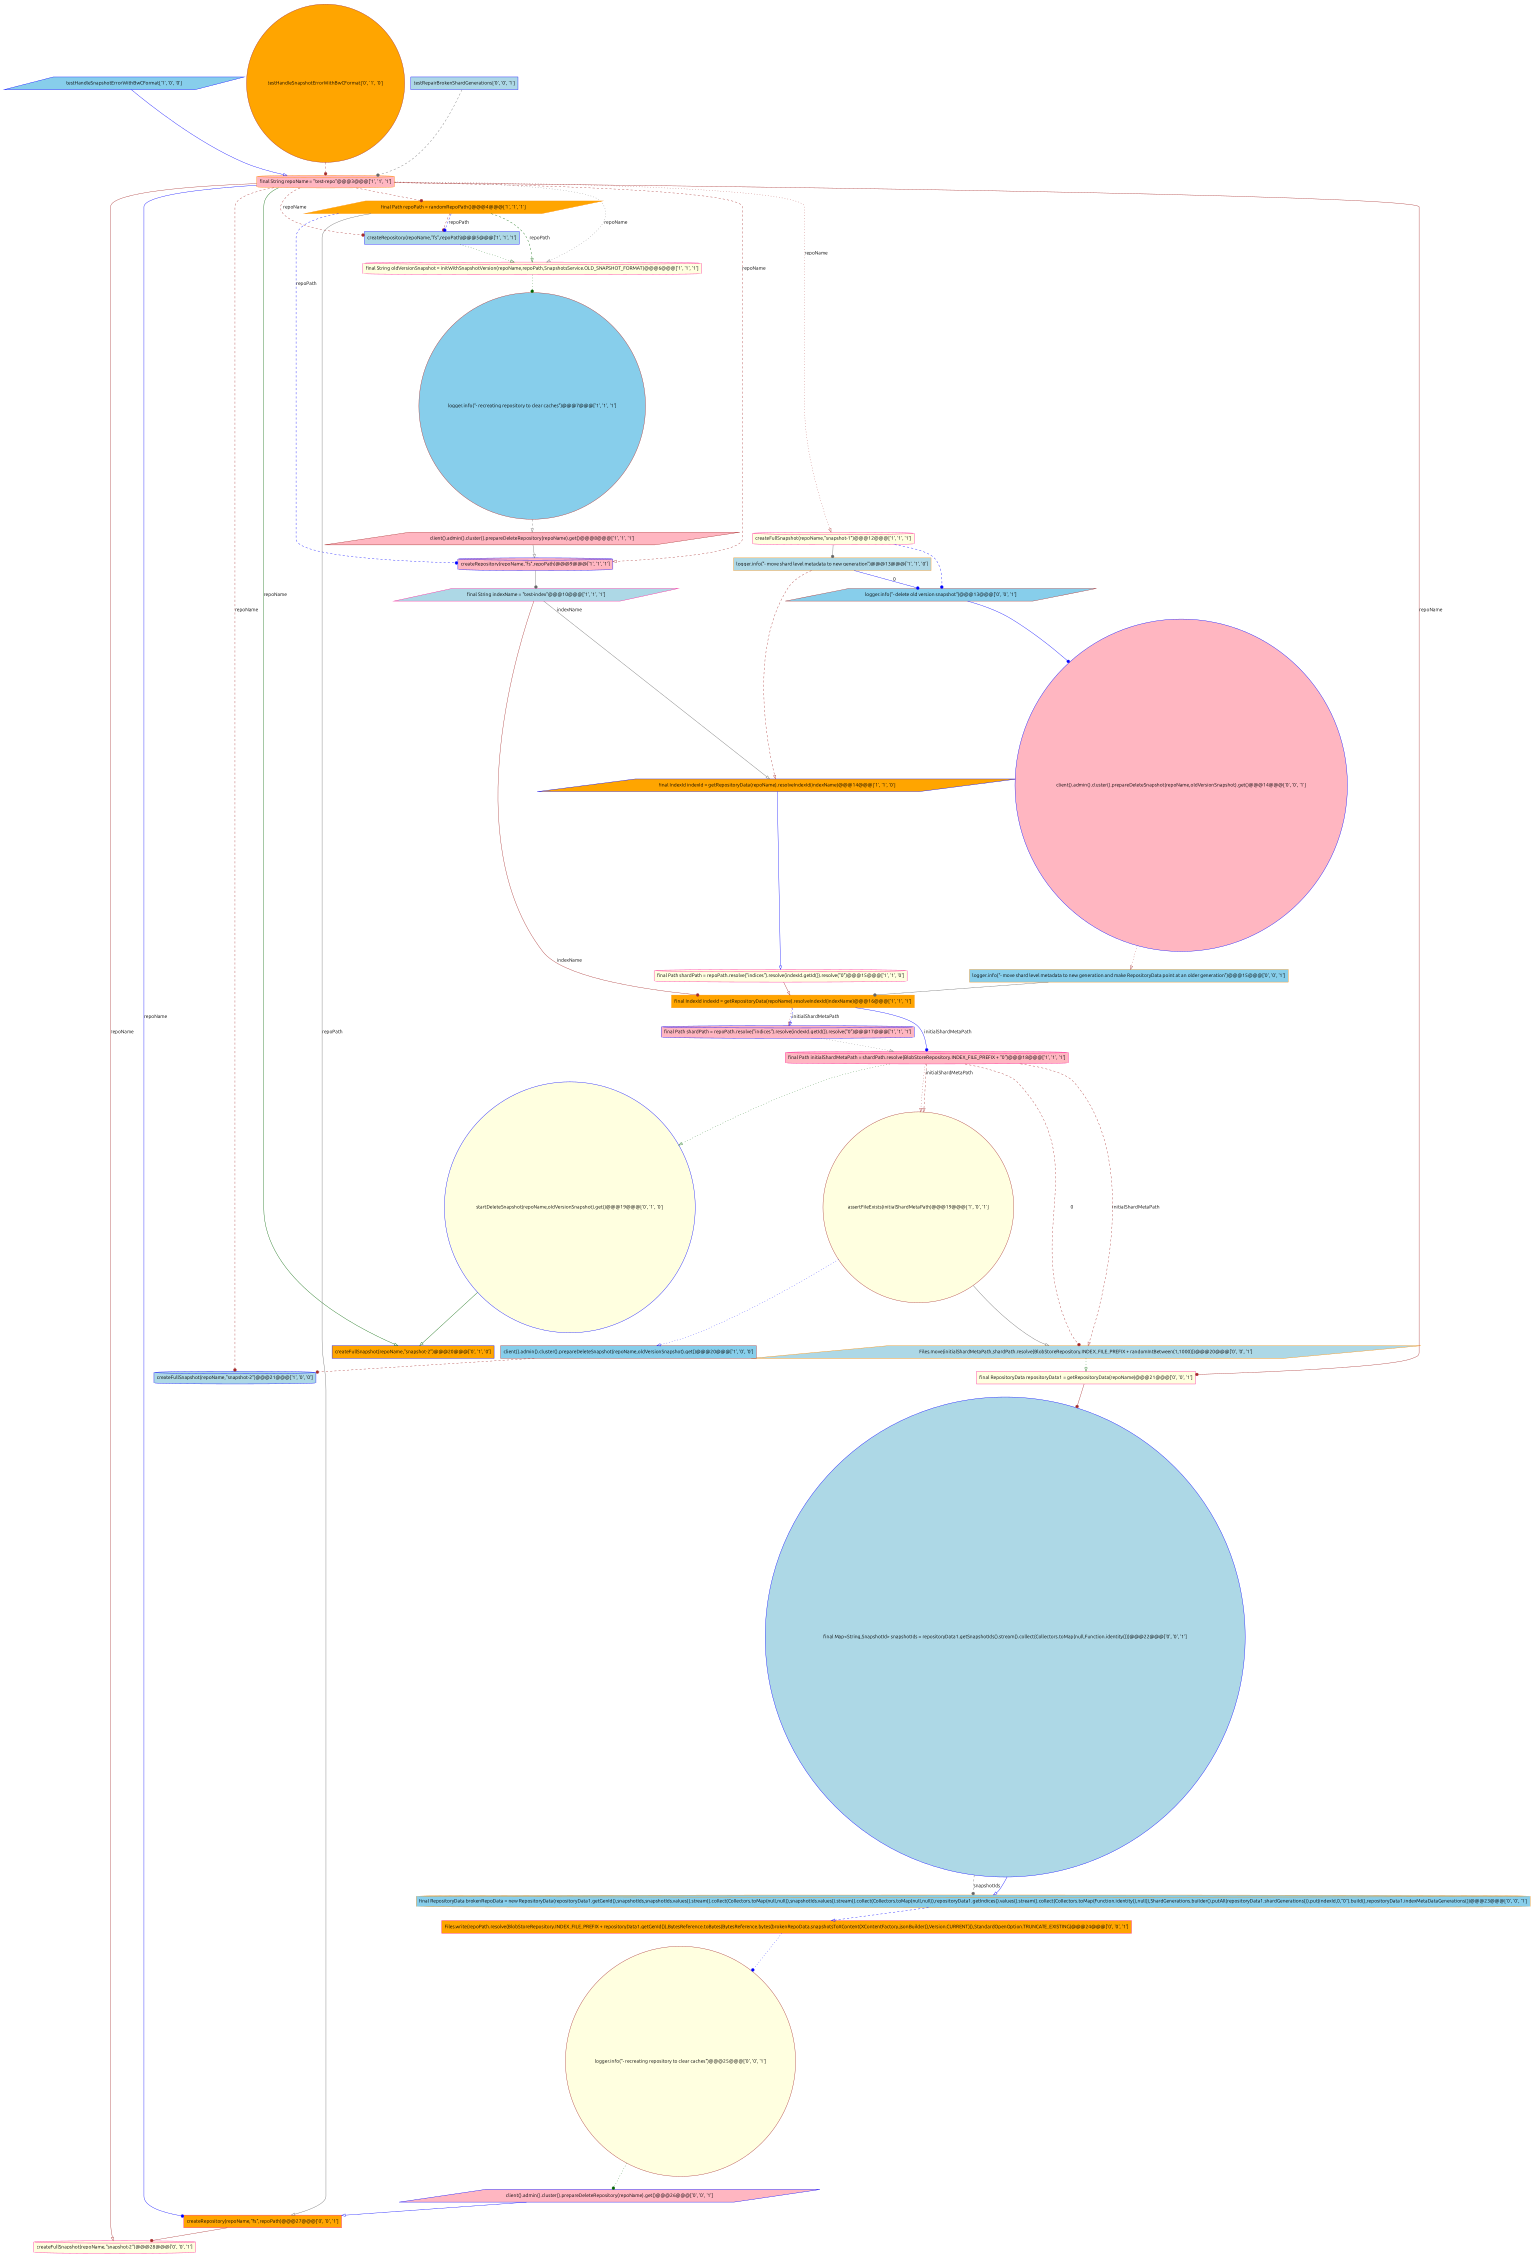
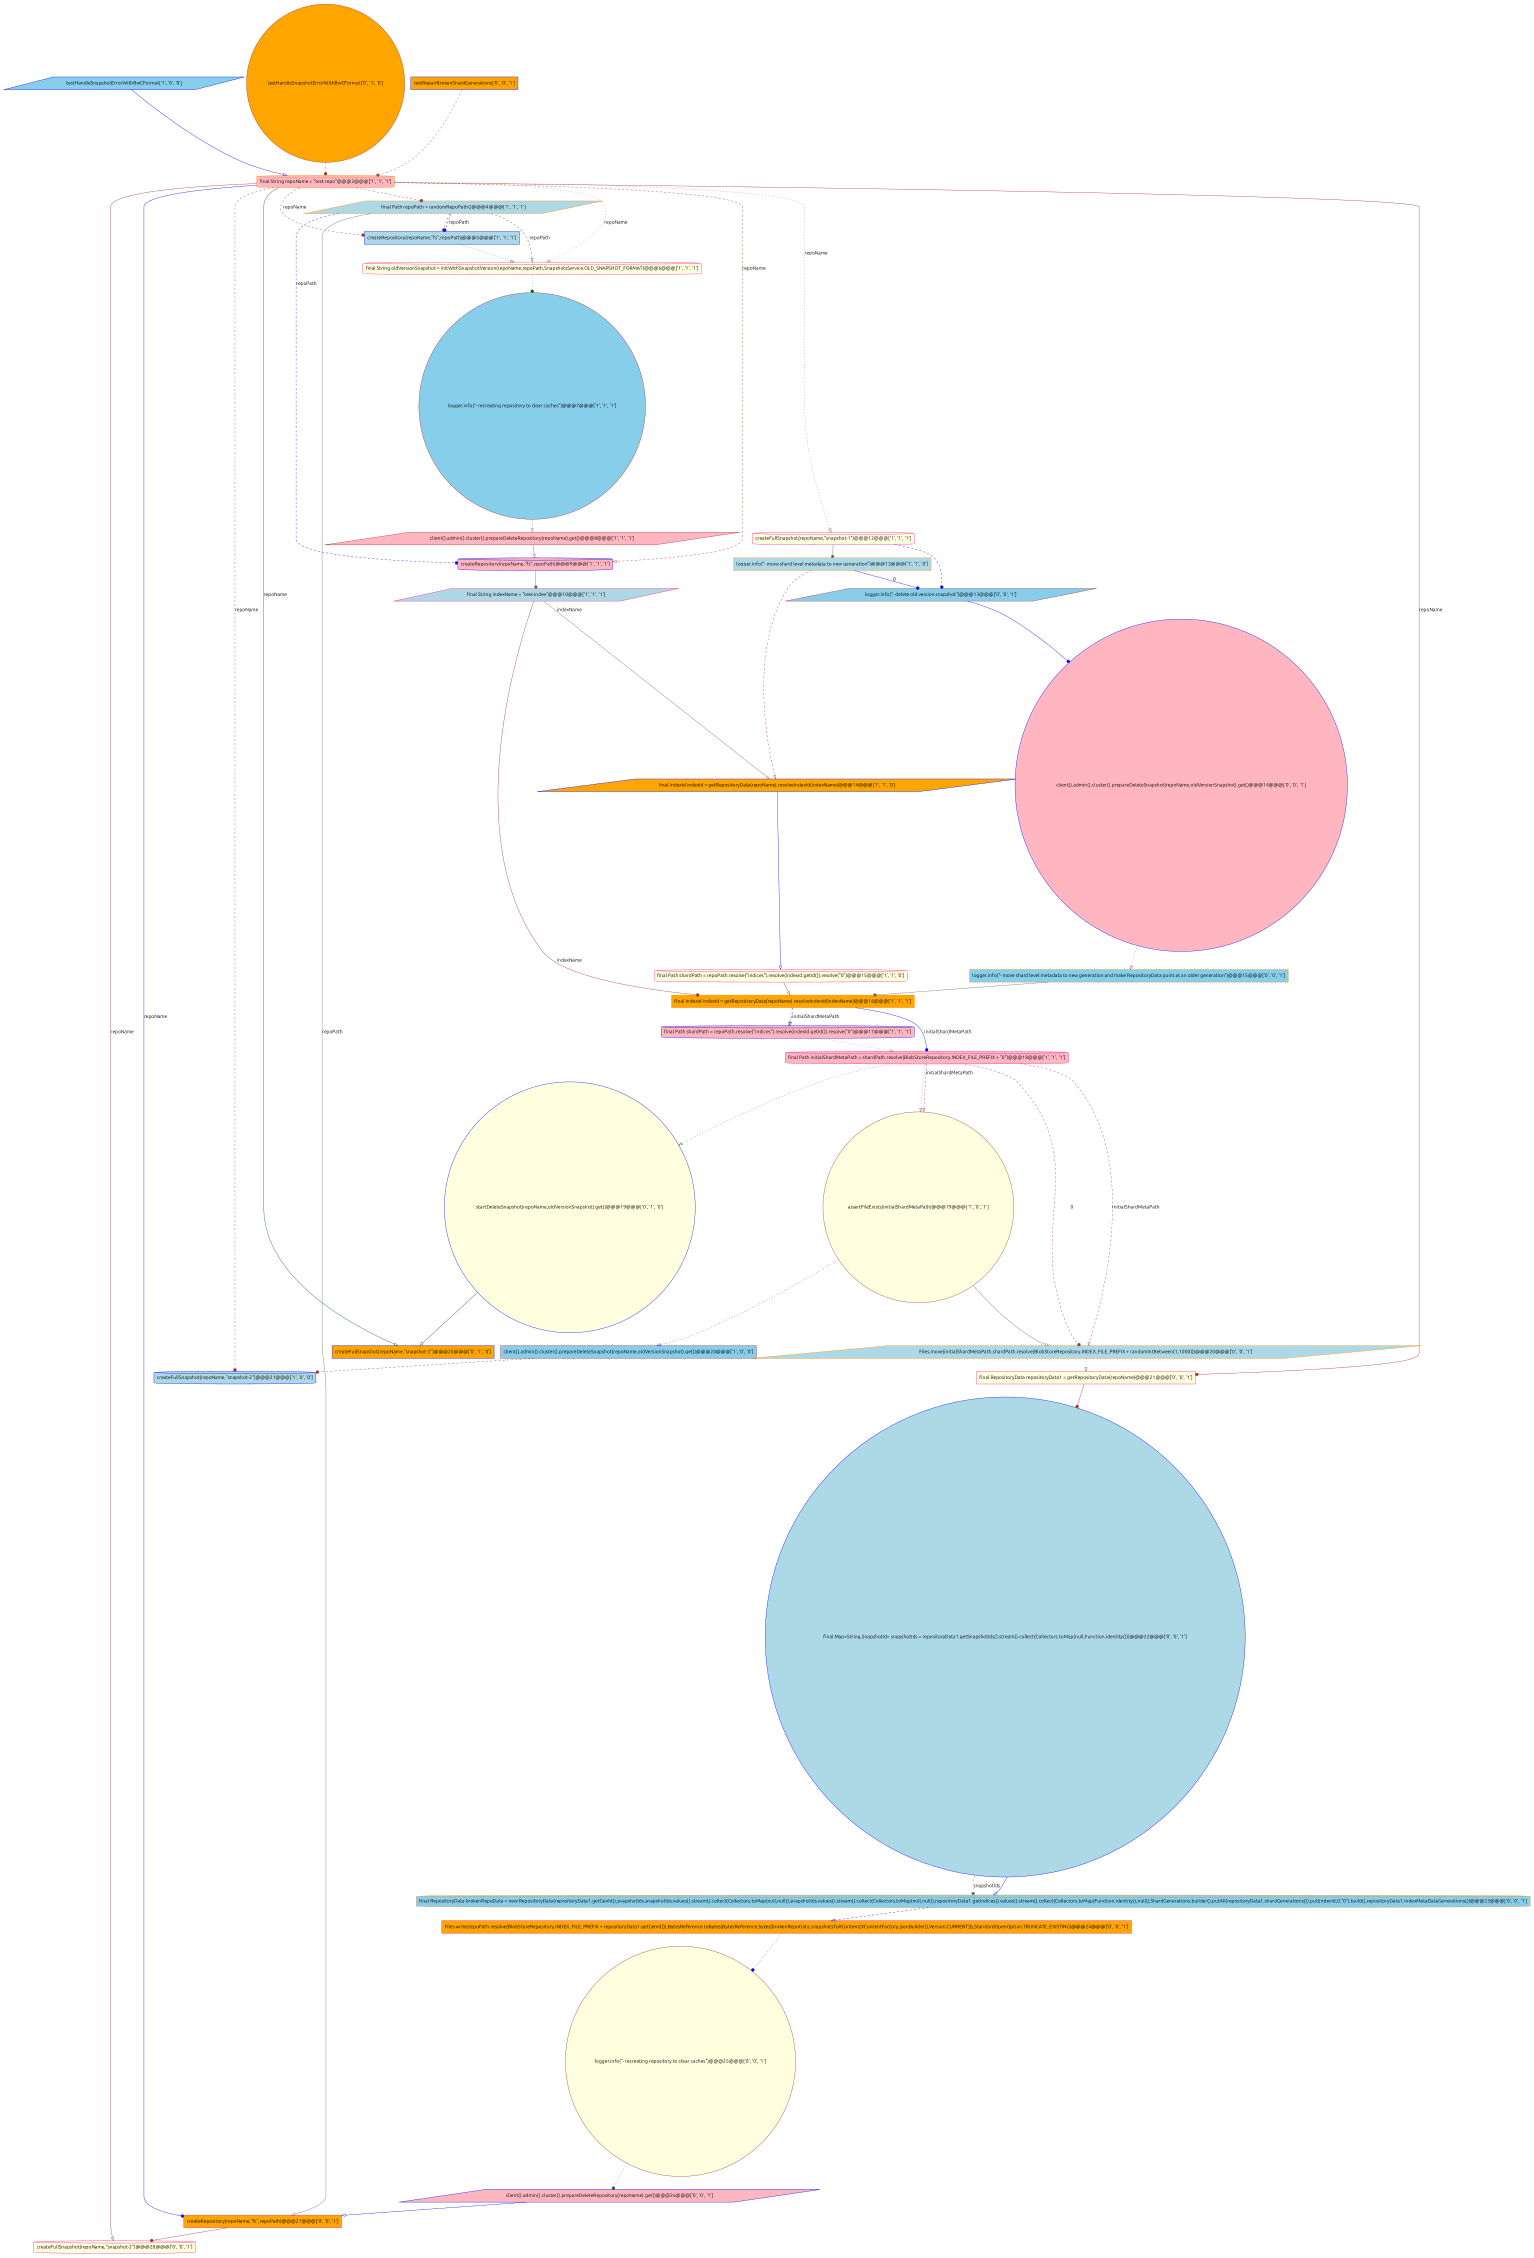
node "testRepairBrokenShardGenerations['0', '0', '1']": fillcolor lightblue -> orange
node "final Path repoPath = randomRepoPath()@@@4@@@['1', '1', '1']": fillcolor orange -> lightblue
